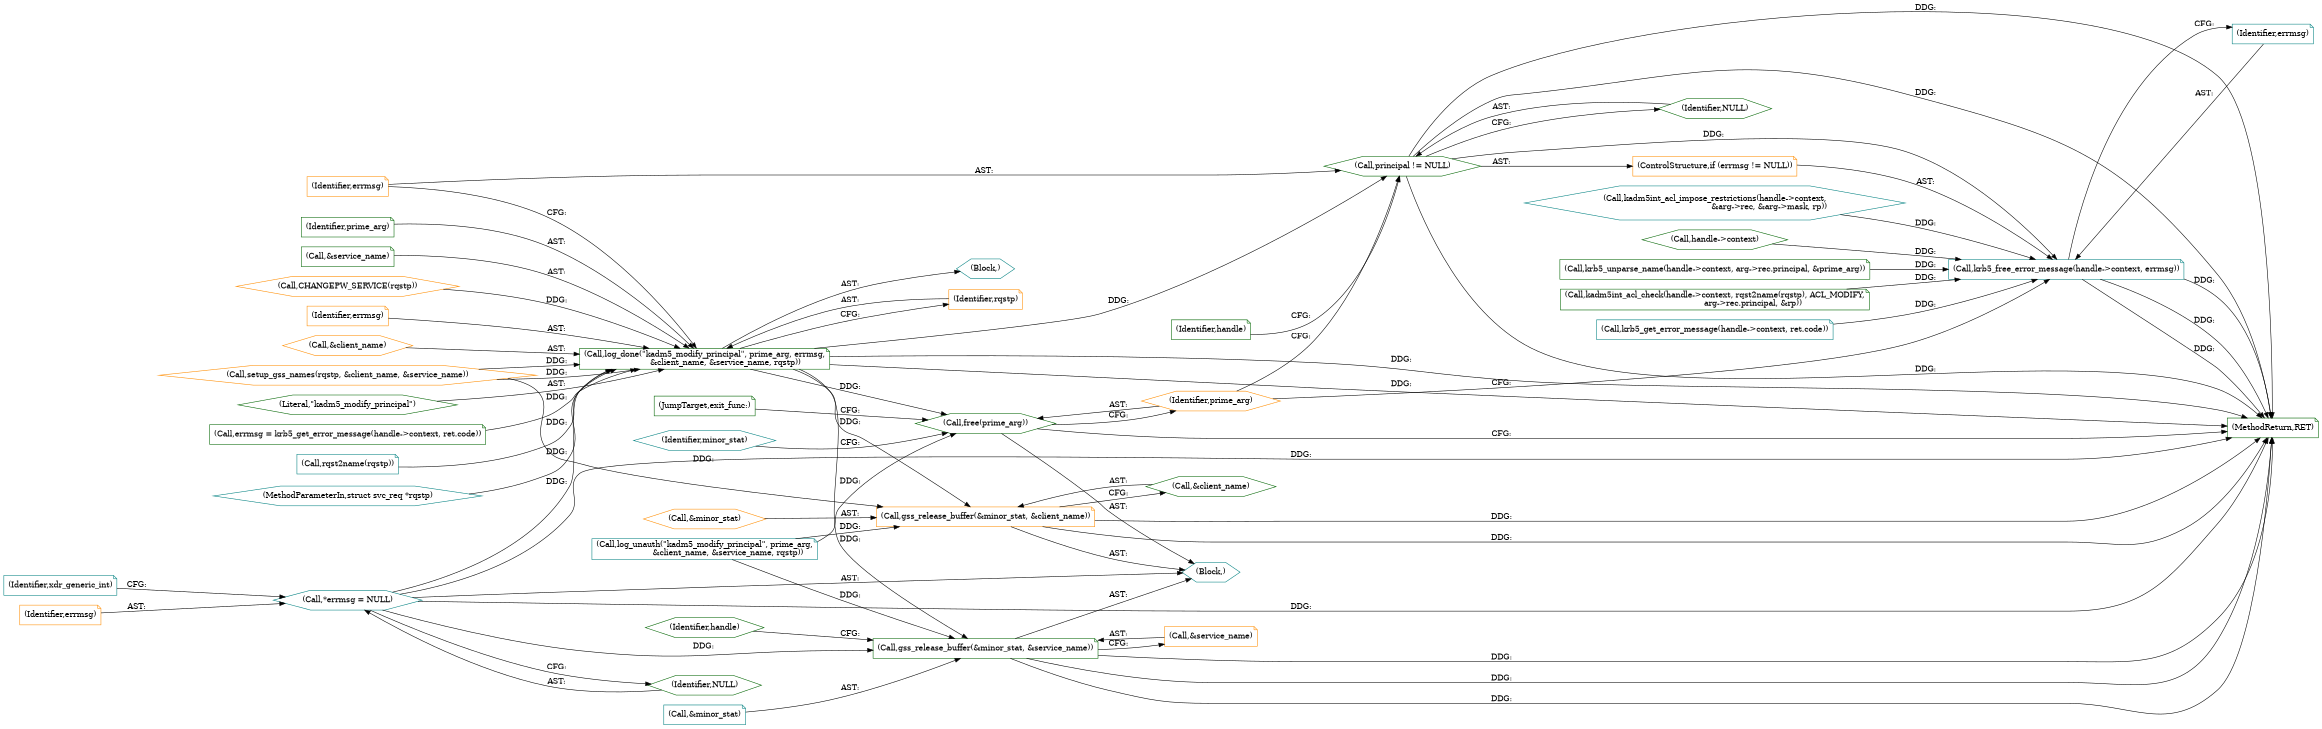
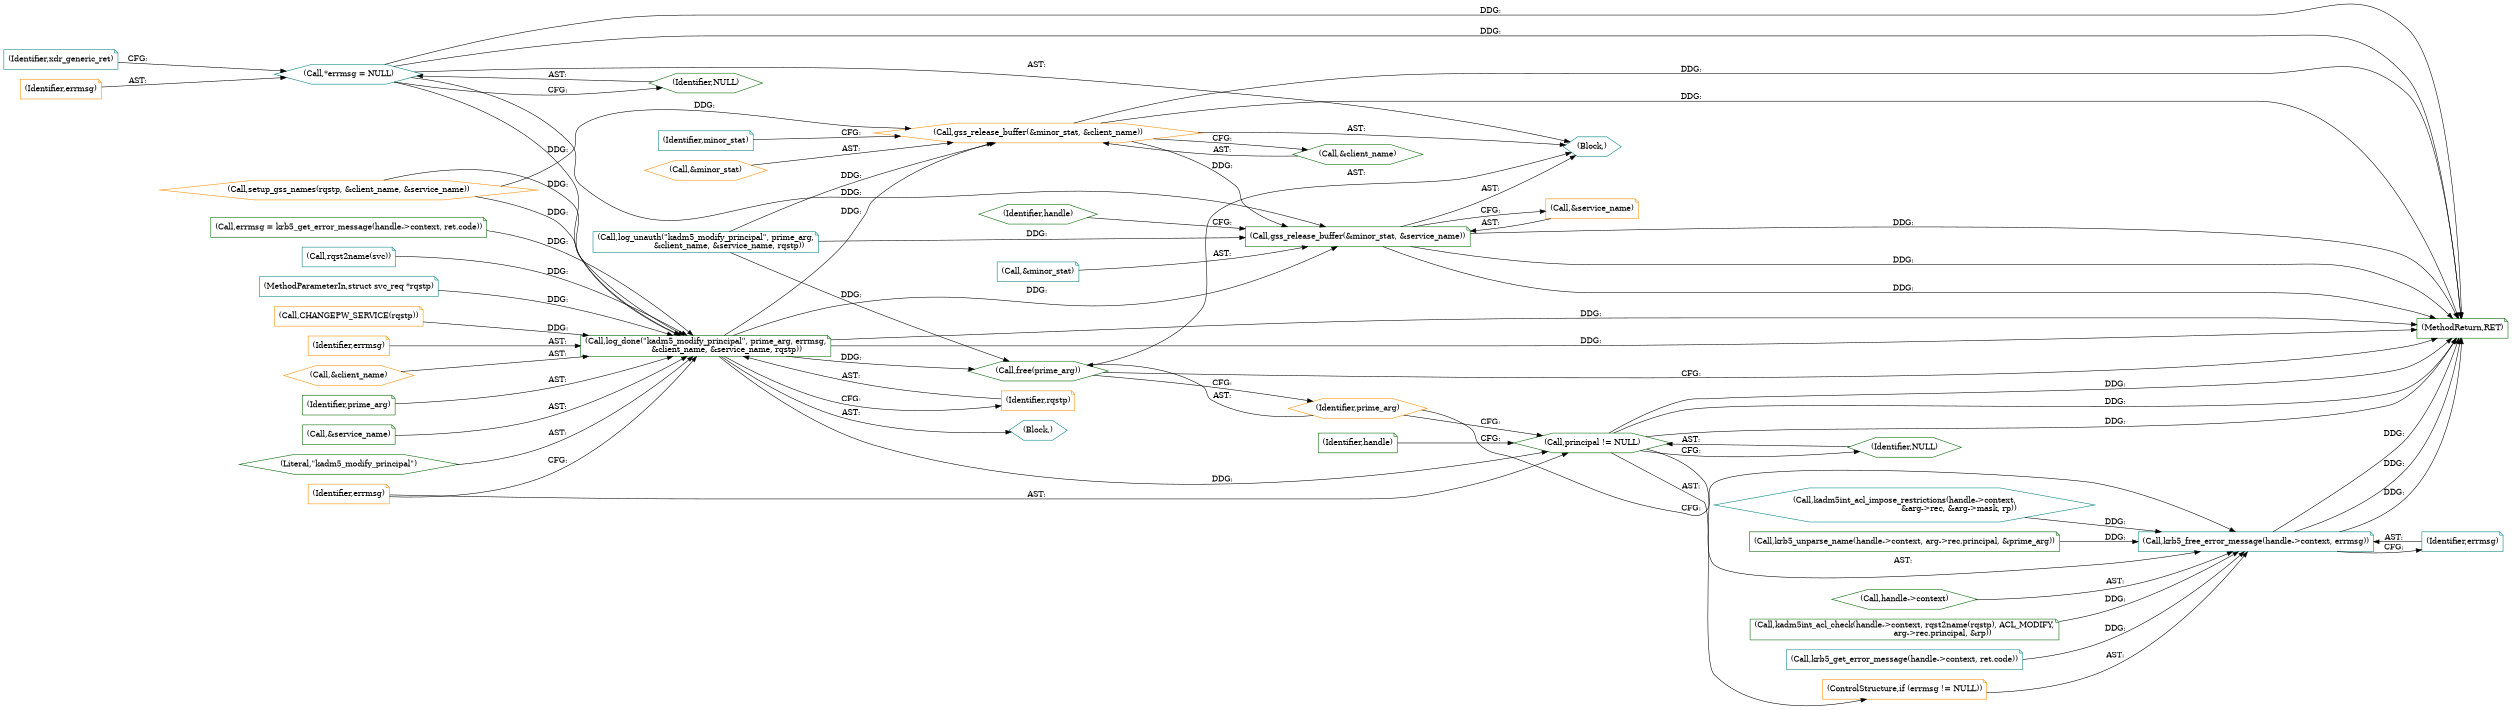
edge "(Call,principal != NULL)" -> "(Call,krb5_free_error_message(handle->context, errmsg))": label "DDG: " -> "AST: "
edge "(Call,gss_release_buffer(&minor_stat, &client_name))" -> "(Call,gss_release_buffer(&minor_stat, &service_name))": added, label "DDG:"
edge "(Call,handle->context)" -> "(Call,krb5_free_error_message(handle->context, errmsg))": label "DDG: " -> "AST: "
node "(Call,CHANGEPW_SERVICE(rqstp))": shape hexagon -> note
node "(JumpTarget,exit_func:)": removed
node "(Identifier,minor_stat)": shape hexagon -> note
edge "(Identifier,minor_stat)" -> "(Call,free(prime_arg))": now "(Identifier,minor_stat)" -> "(Call,gss_release_buffer(&minor_stat, &client_name))"
node "(Call,rqst2name(rqstp))": label "(Call,rqst2name(rqstp))" -> "(Call,rqst2name(svc))"
node "(MethodParameterIn,struct svc_req *rqstp)": shape hexagon -> note
node "(Call,gss_release_buffer(&minor_stat, &client_name))": shape note -> hexagon
node "(Identifier,xdr_generic_int)": label "(Identifier,xdr_generic_int)" -> "(Identifier,xdr_generic_ret)"
